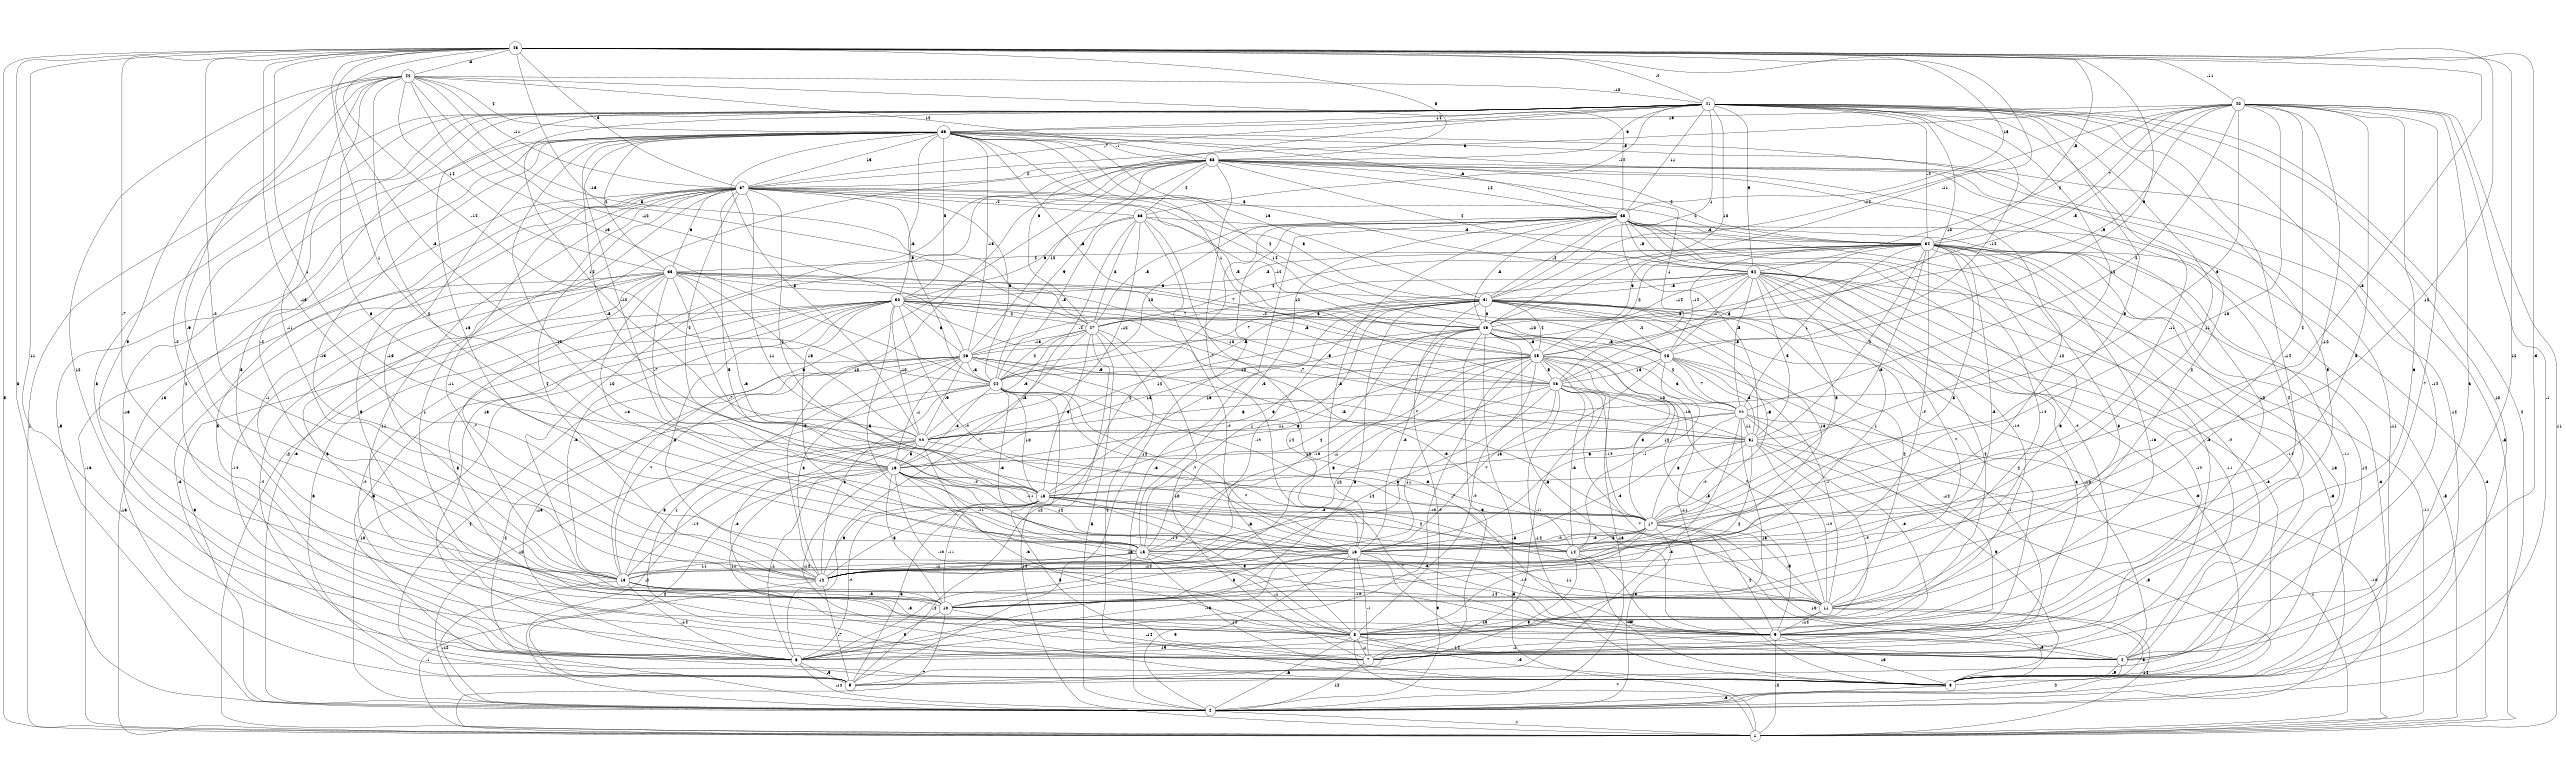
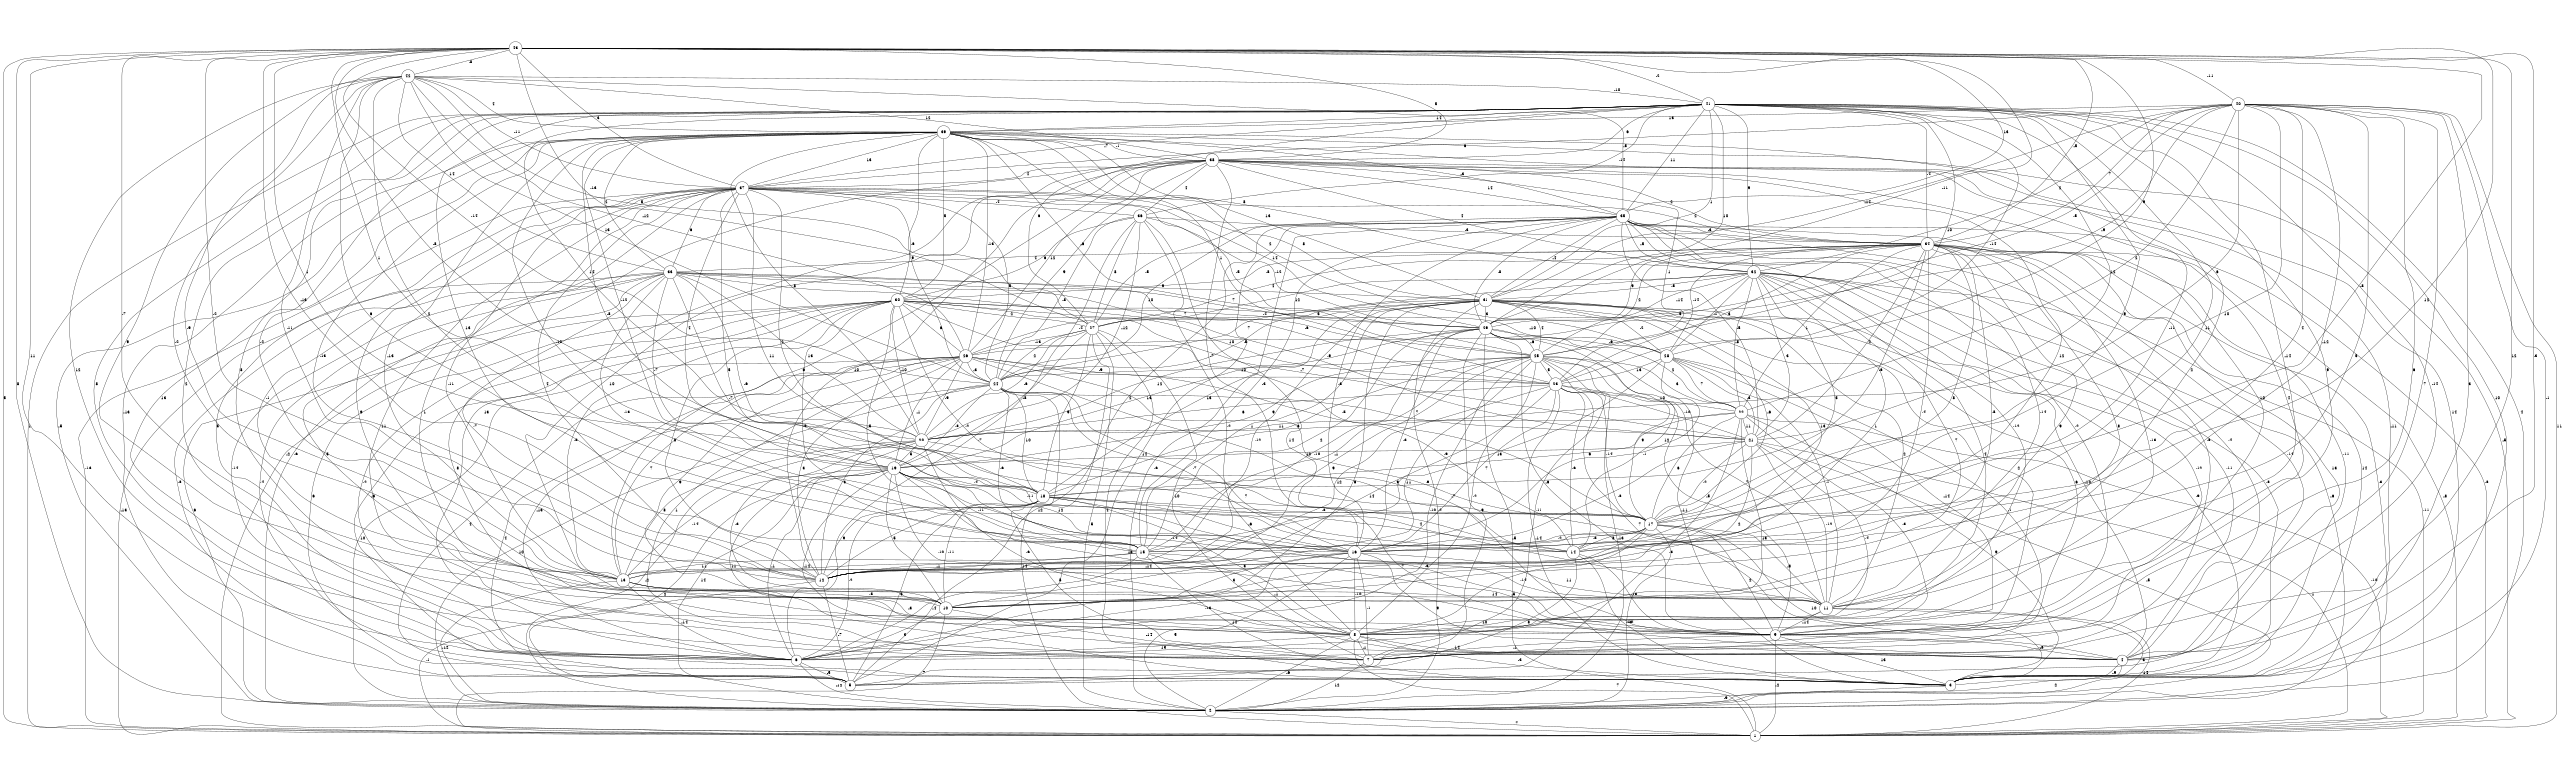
node "91": label "91" -> "21"
edge "26" -- "10": added, label "9"
edge "19" -- "5": added, label "14"
